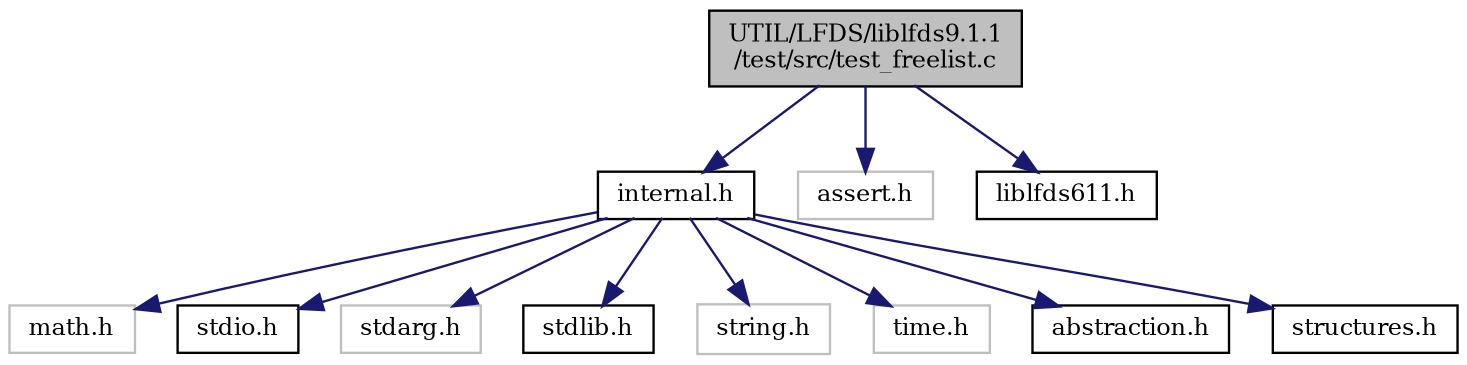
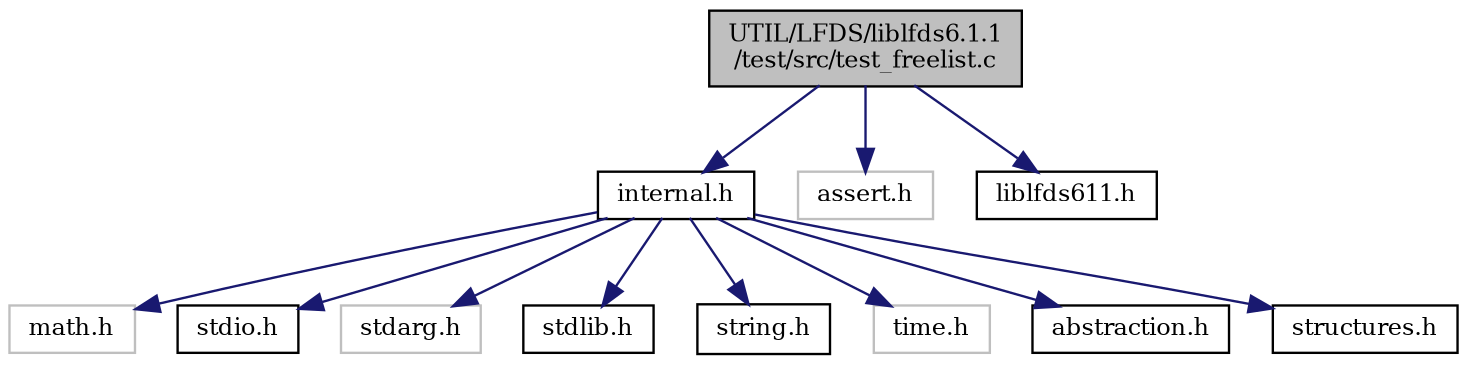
node "UTIL/LFDS/liblfds9.1.1 /test/src/test_freelist.c": label "UTIL/LFDS/liblfds9.1.1 /test/src/test_freelist.c" -> "UTIL/LFDS/liblfds6.1.1 /test/src/test_freelist.c"
node "string.h": color grey75 -> black
